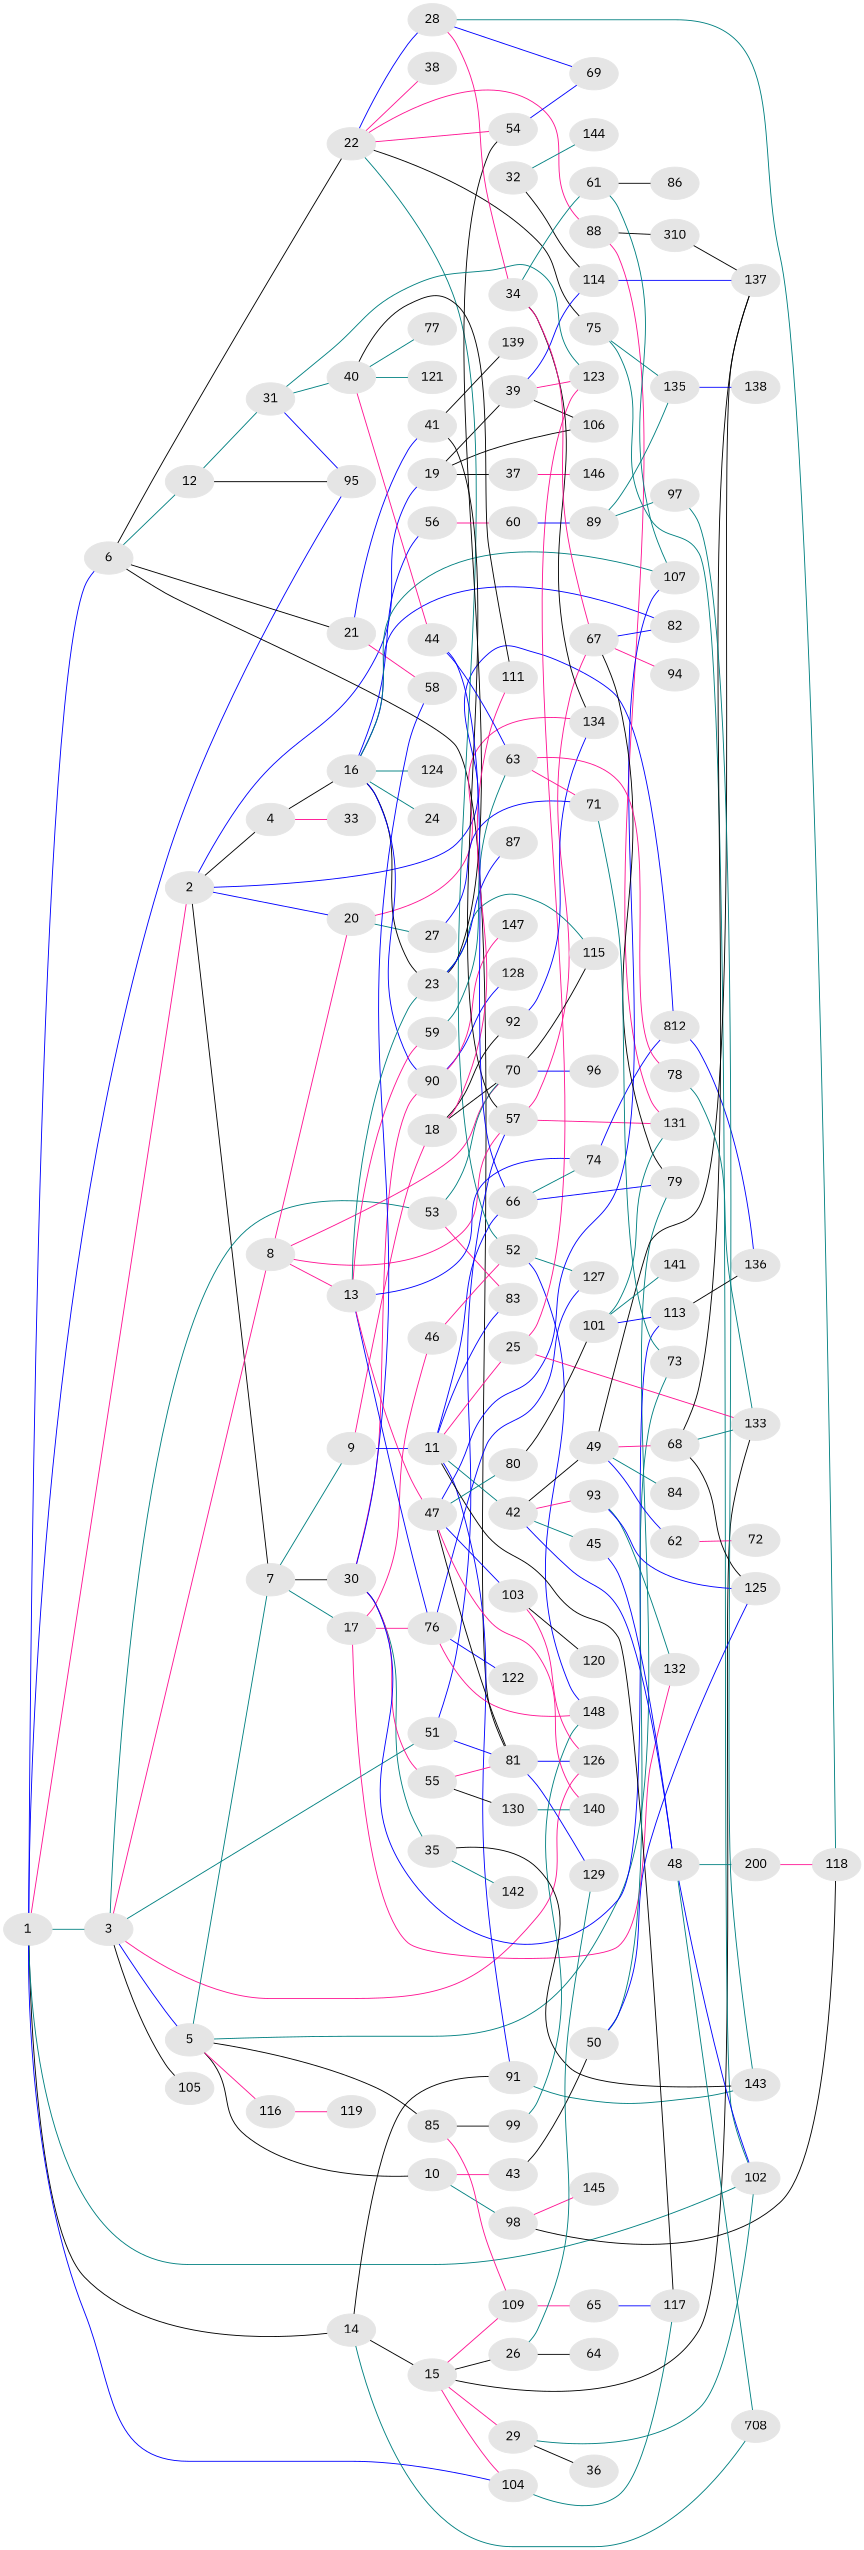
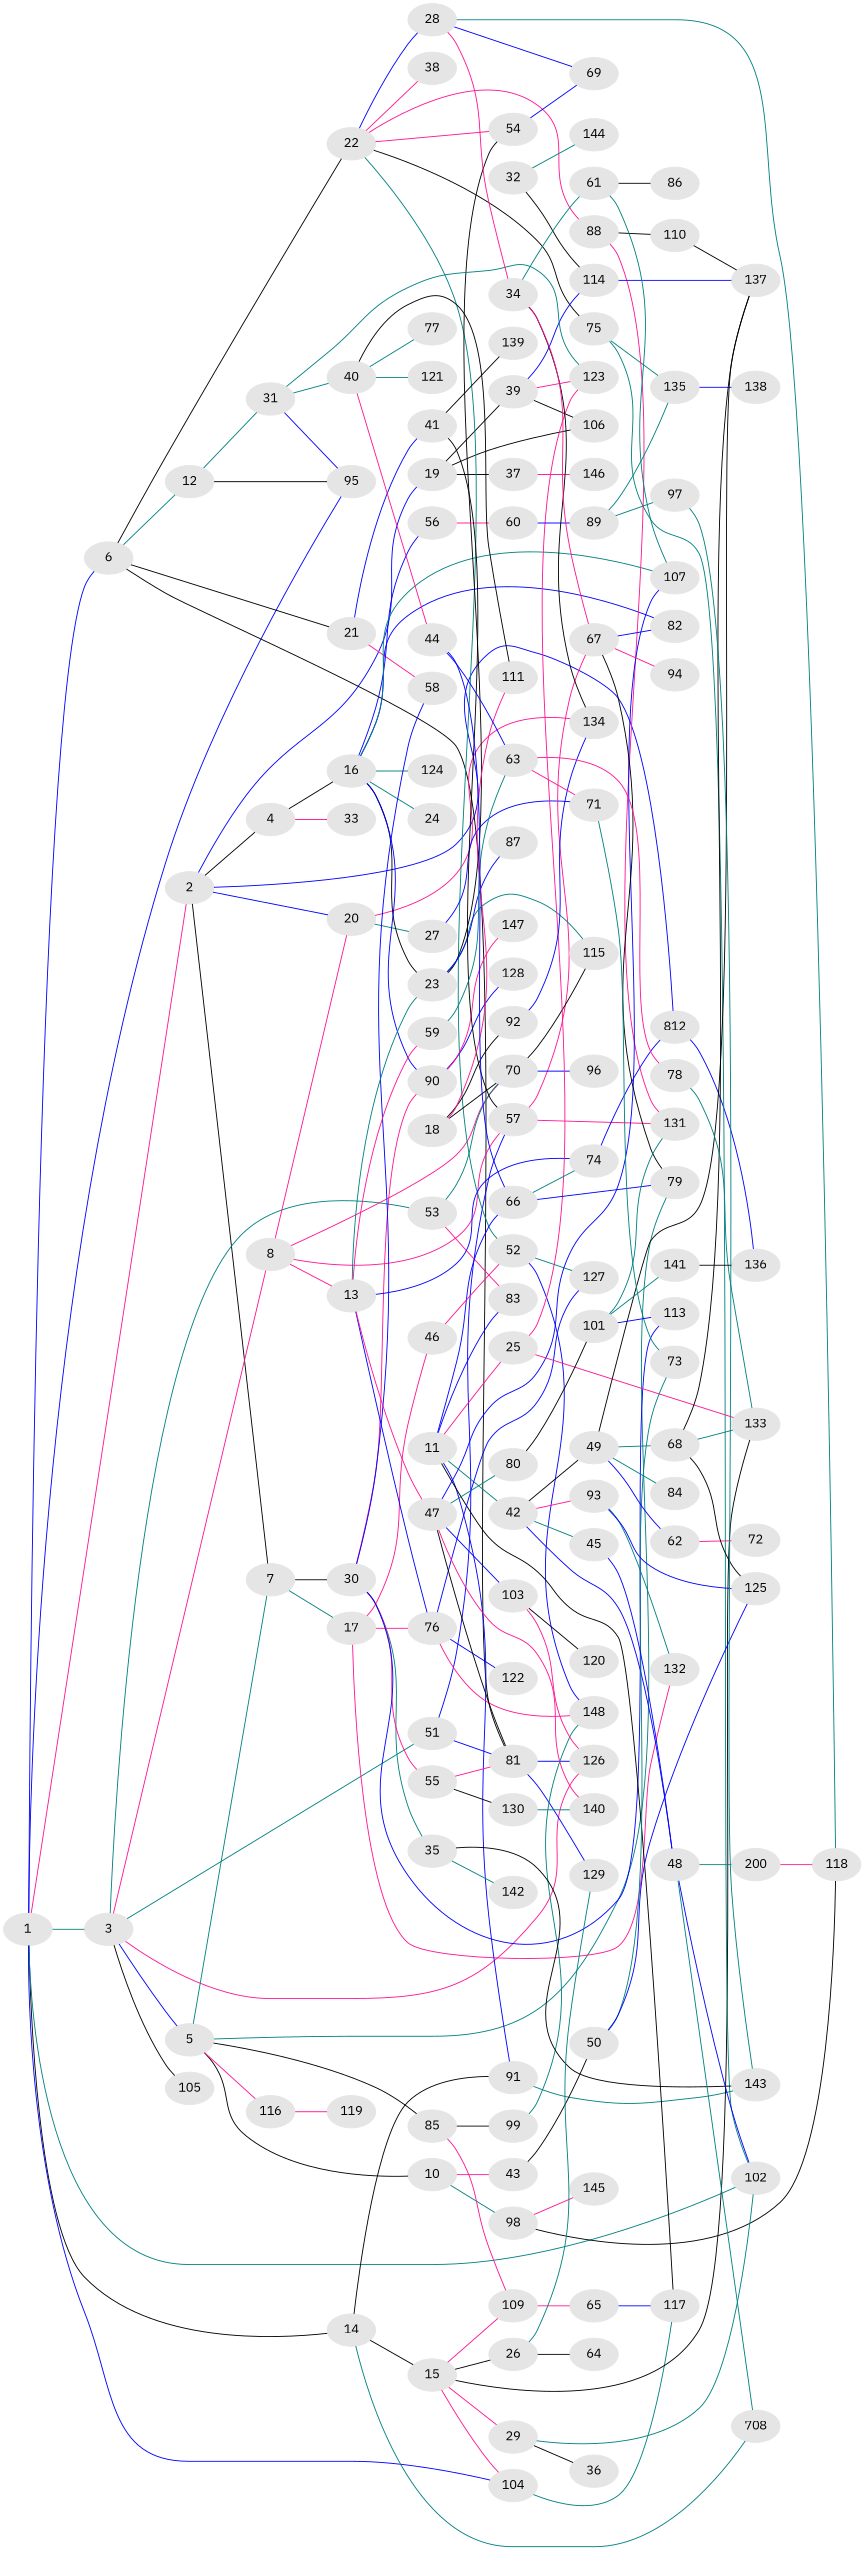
node "310": label "310" -> "110"
edge "136" -- "113": now "136" -- "141"
edge "68" -- "49": color deeppink -> teal
node "9": removed
